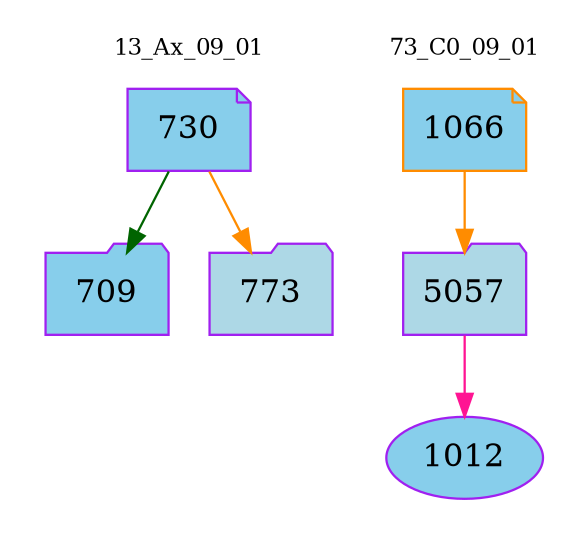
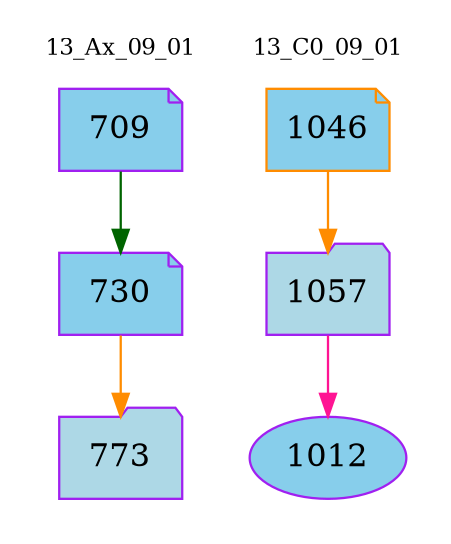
cluster "73_C0_09_01": label "73_C0_09_01" -> "13_C0_09_01"
node "1066": label "1066" -> "1046"
edge "730" -> "709": reversed
node "709": shape folder -> note
node "5057": label "5057" -> "1057"
